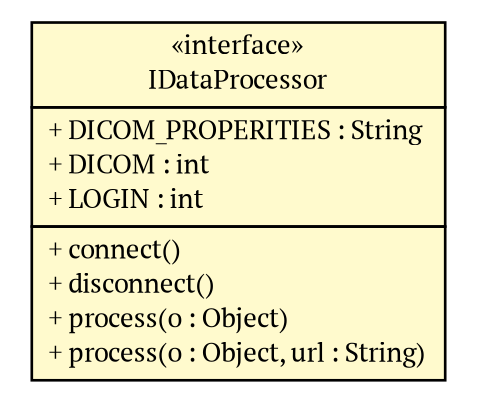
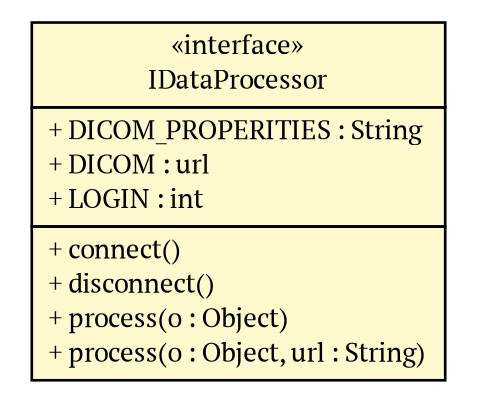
node "IDataProcessor": text "+ DICOM : int" -> "+ DICOM : url"
